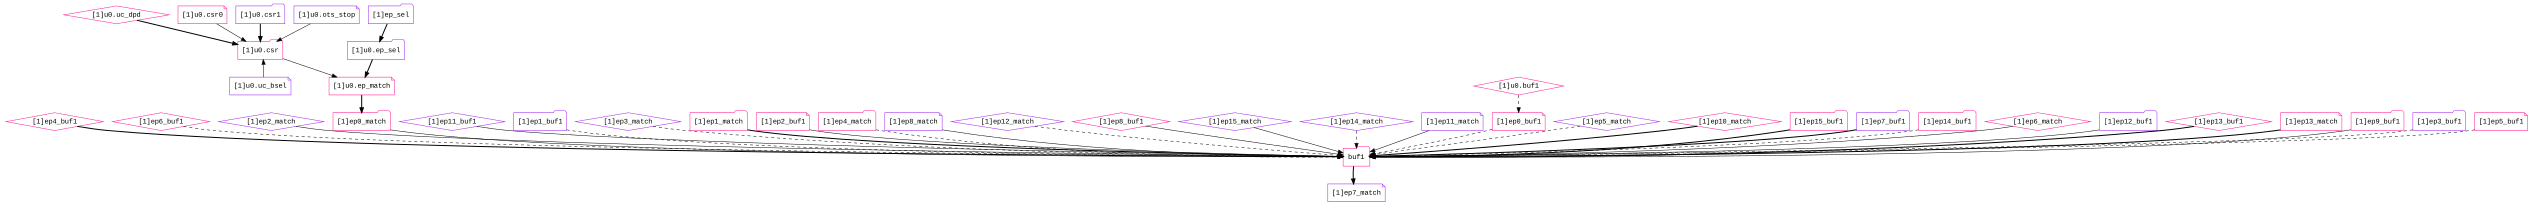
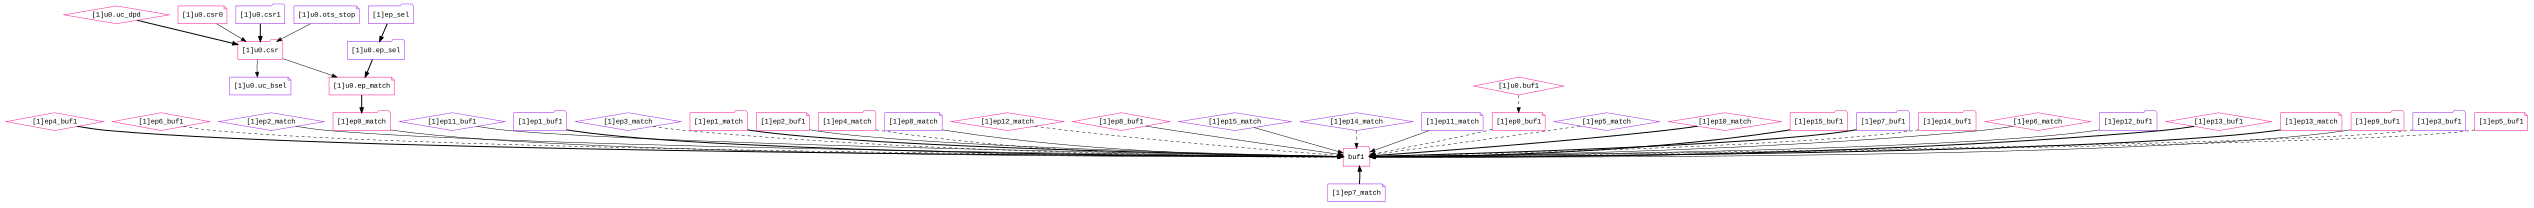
edge "[1]u0.uc_bsel" -> "[1]u0.csr": reversed
node "[1]ep12_match": color purple -> deeppink
edge "[1]ep1_buf1" -> "buf1": style dashed -> bold
edge "buf1" -> "[1]ep7_match": reversed
